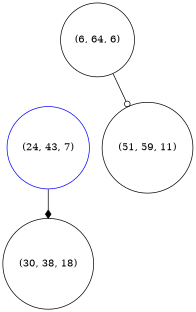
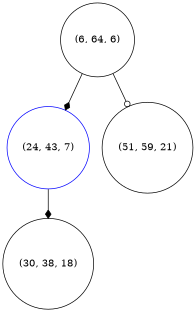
edge "(6, 64, 6)" -> "(24, 43, 7)": added
node "(51, 59, 11)": label "(51, 59, 11)" -> "(51, 59, 21)"
